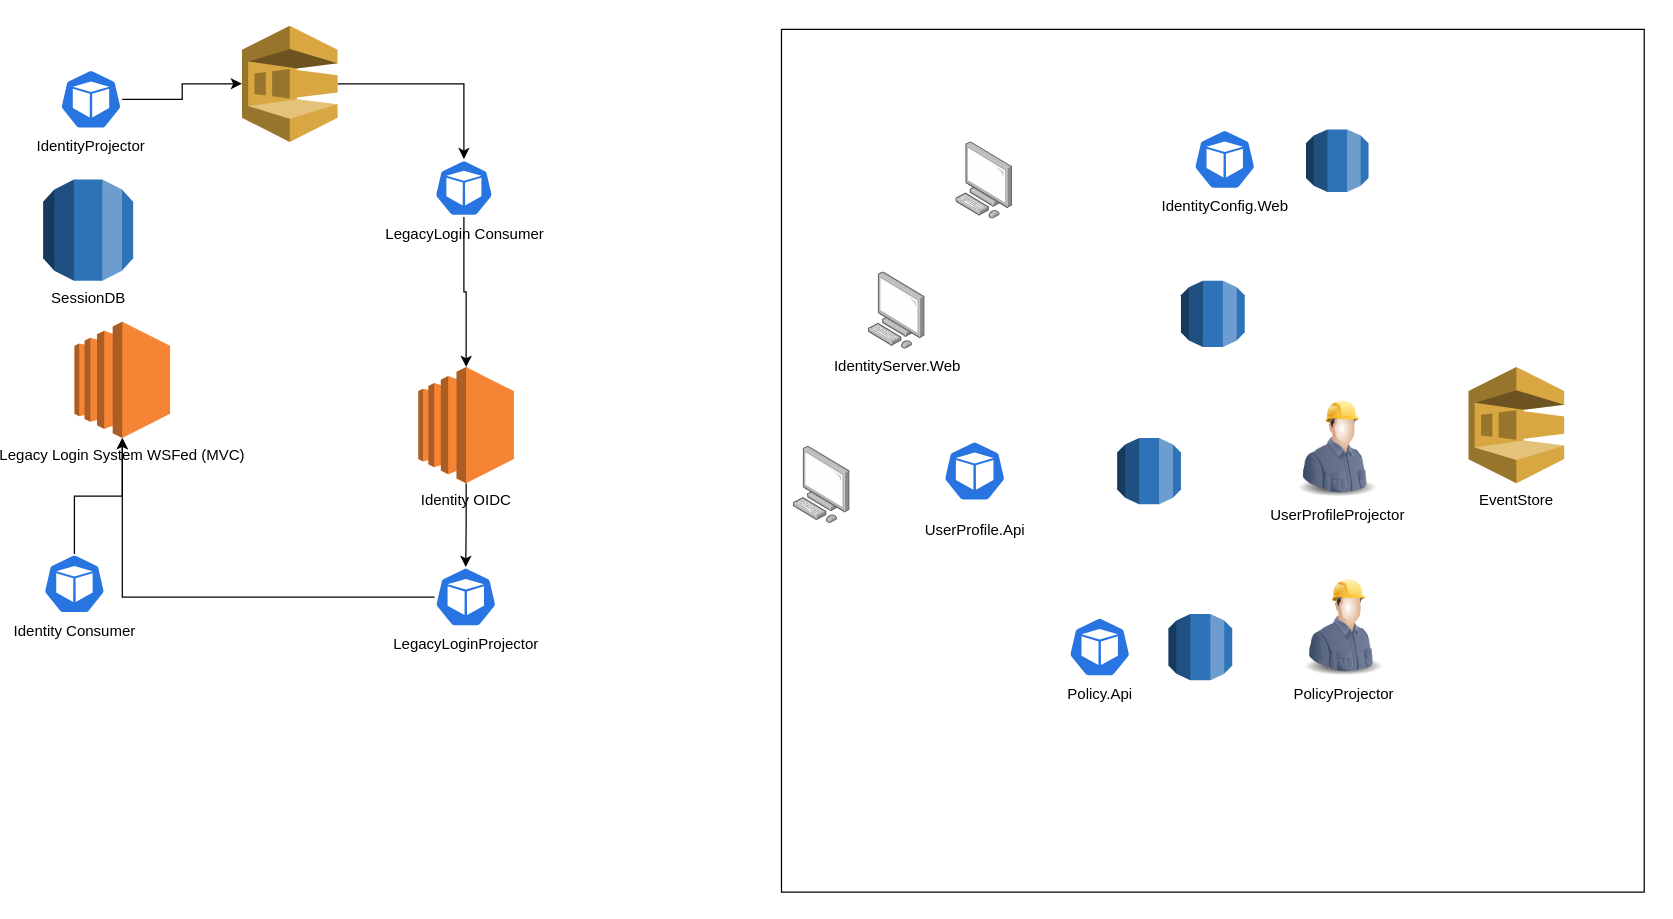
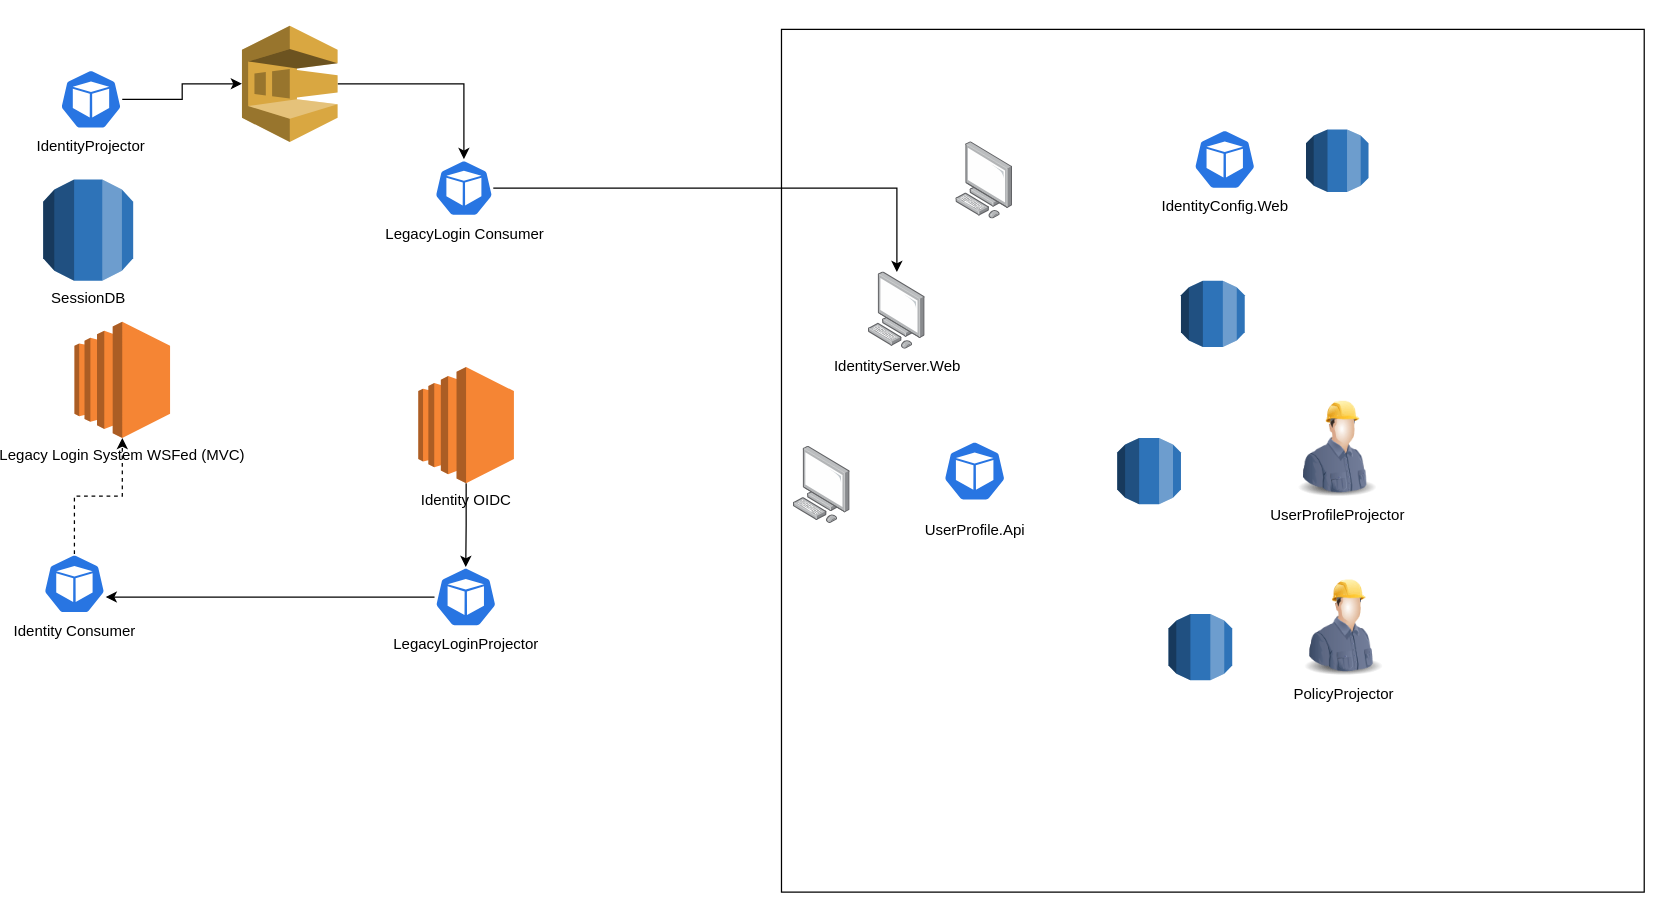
edge "LegacyLogin Consumer" -> "Identity OIDC": now "LegacyLogin Consumer" -> "IdentityServer.Web"
node "EventStore": removed
edge "Identity Consumer" -> "Legacy Login System WSFed (MVC)": style solid -> dashed
edge "LegacyLoginProjector" -> "Legacy Login System WSFed (MVC)": now "LegacyLoginProjector" -> "Identity Consumer"
node "Policy.Api": removed
